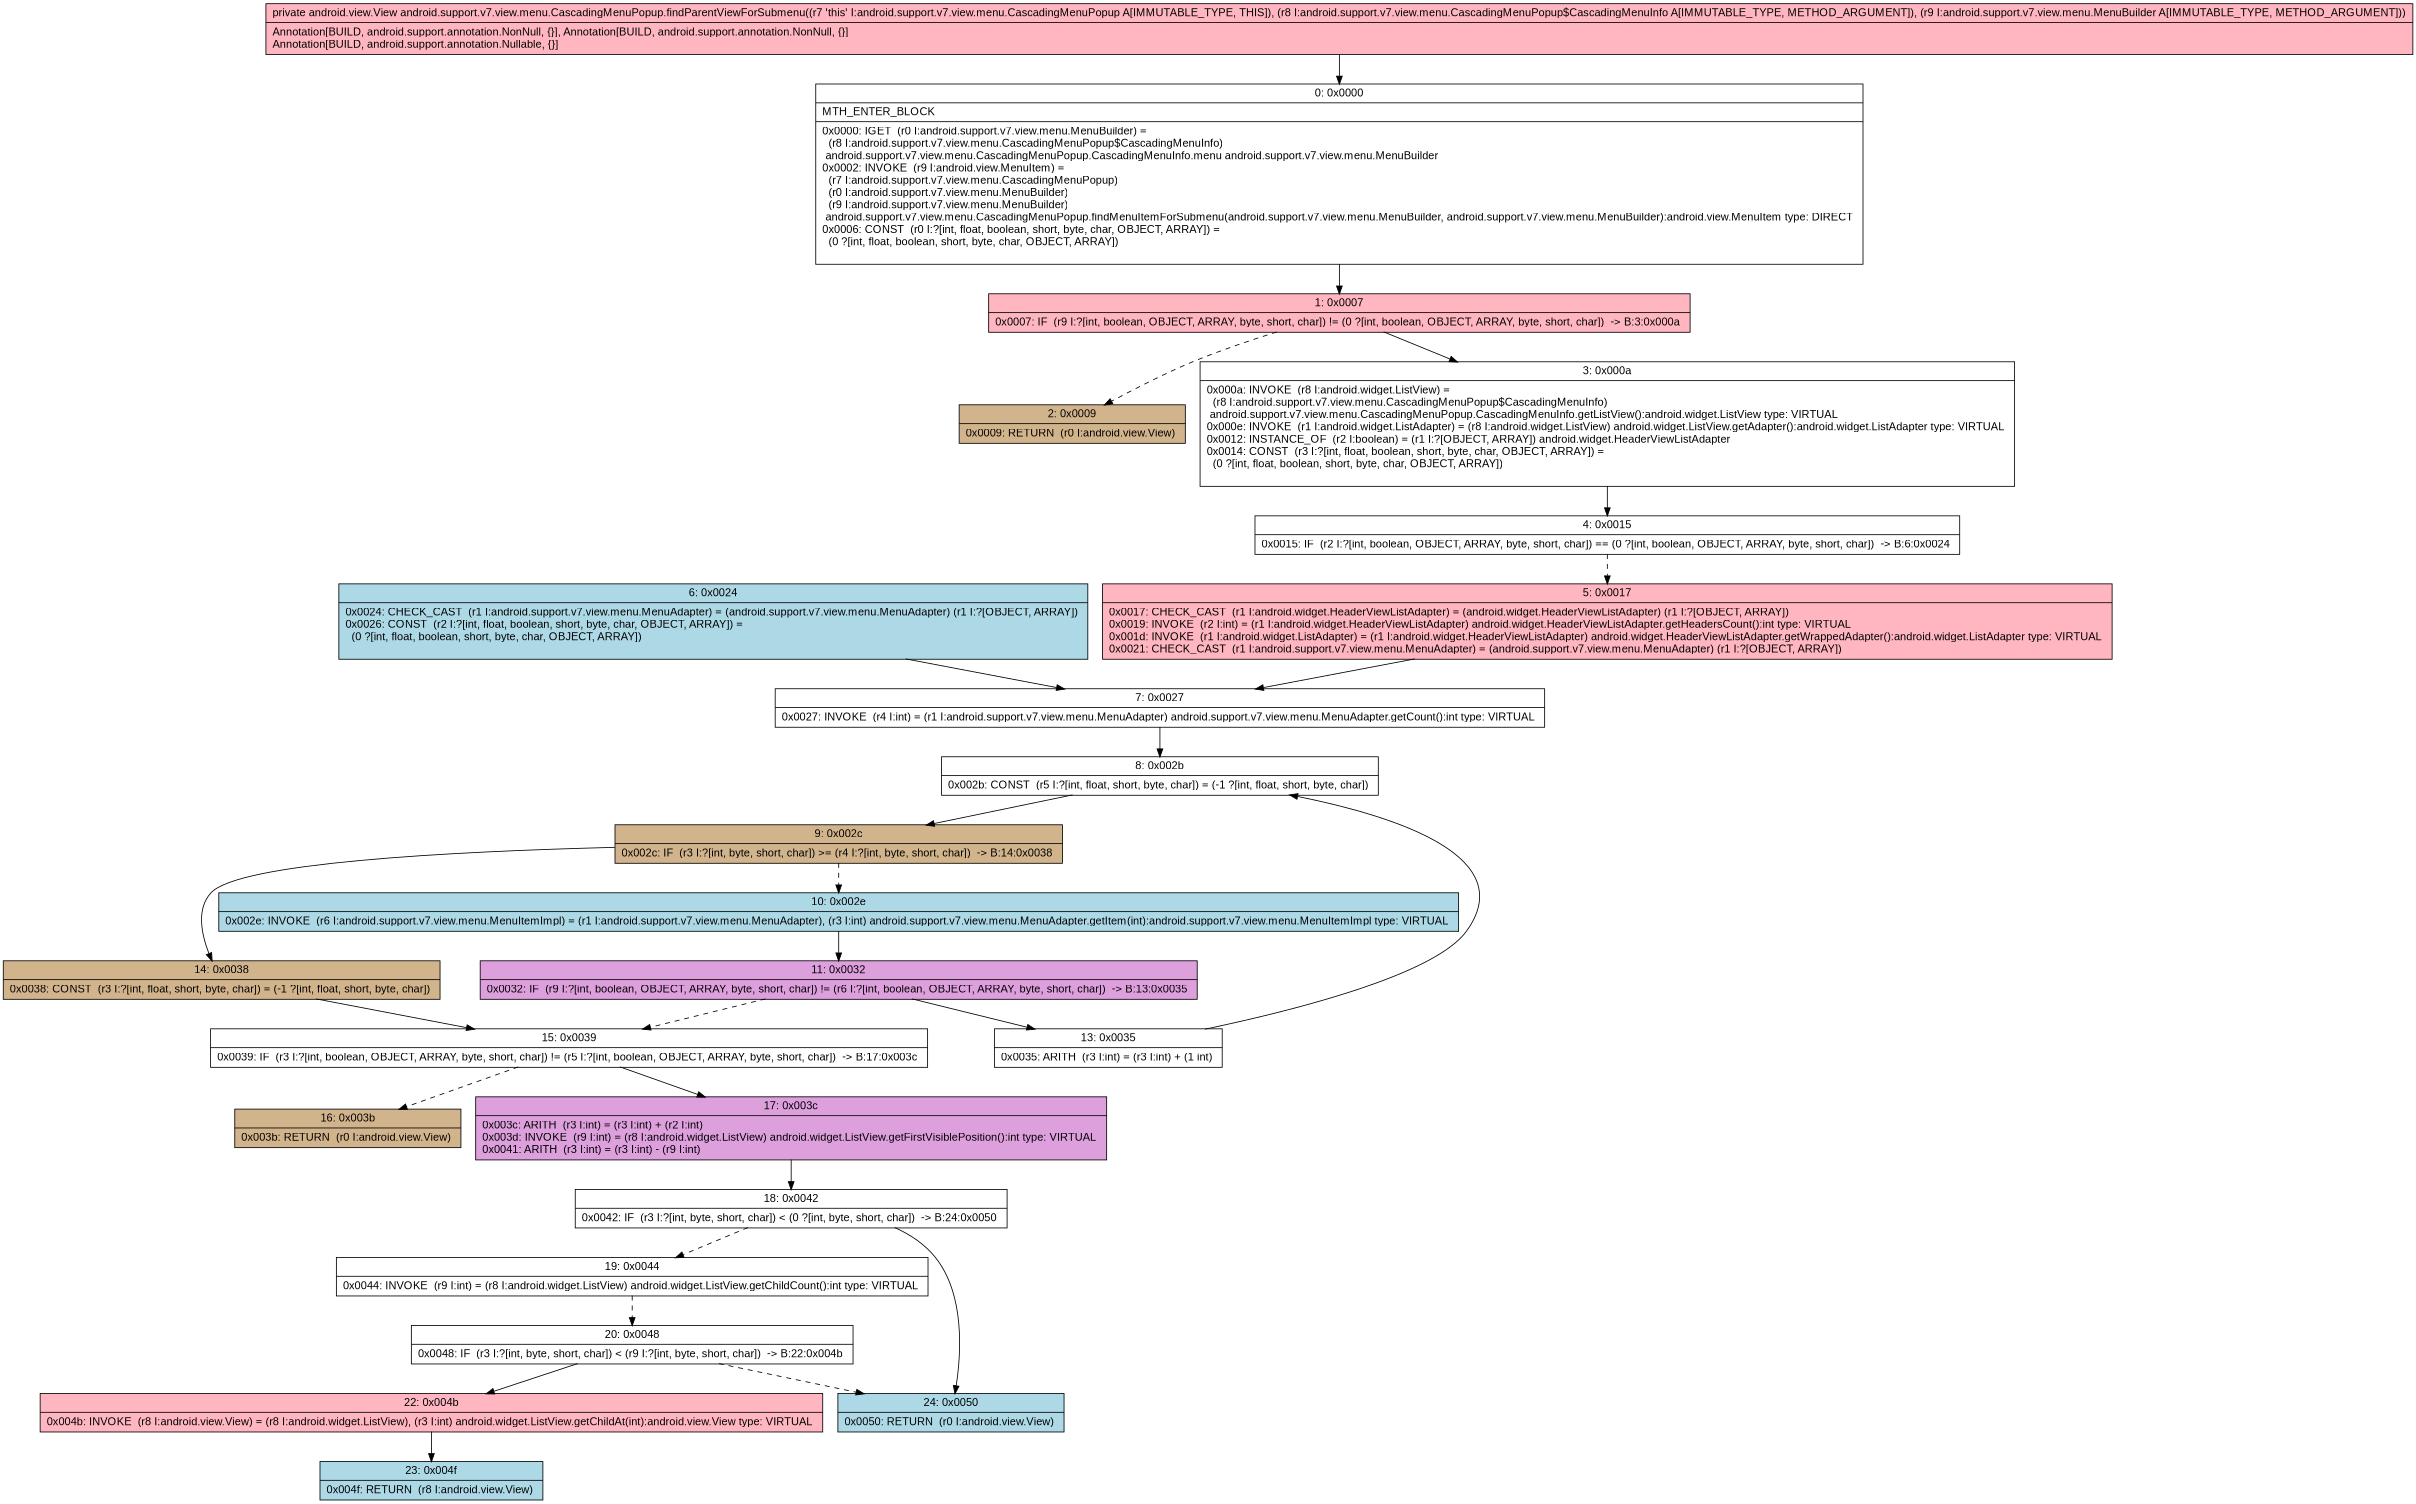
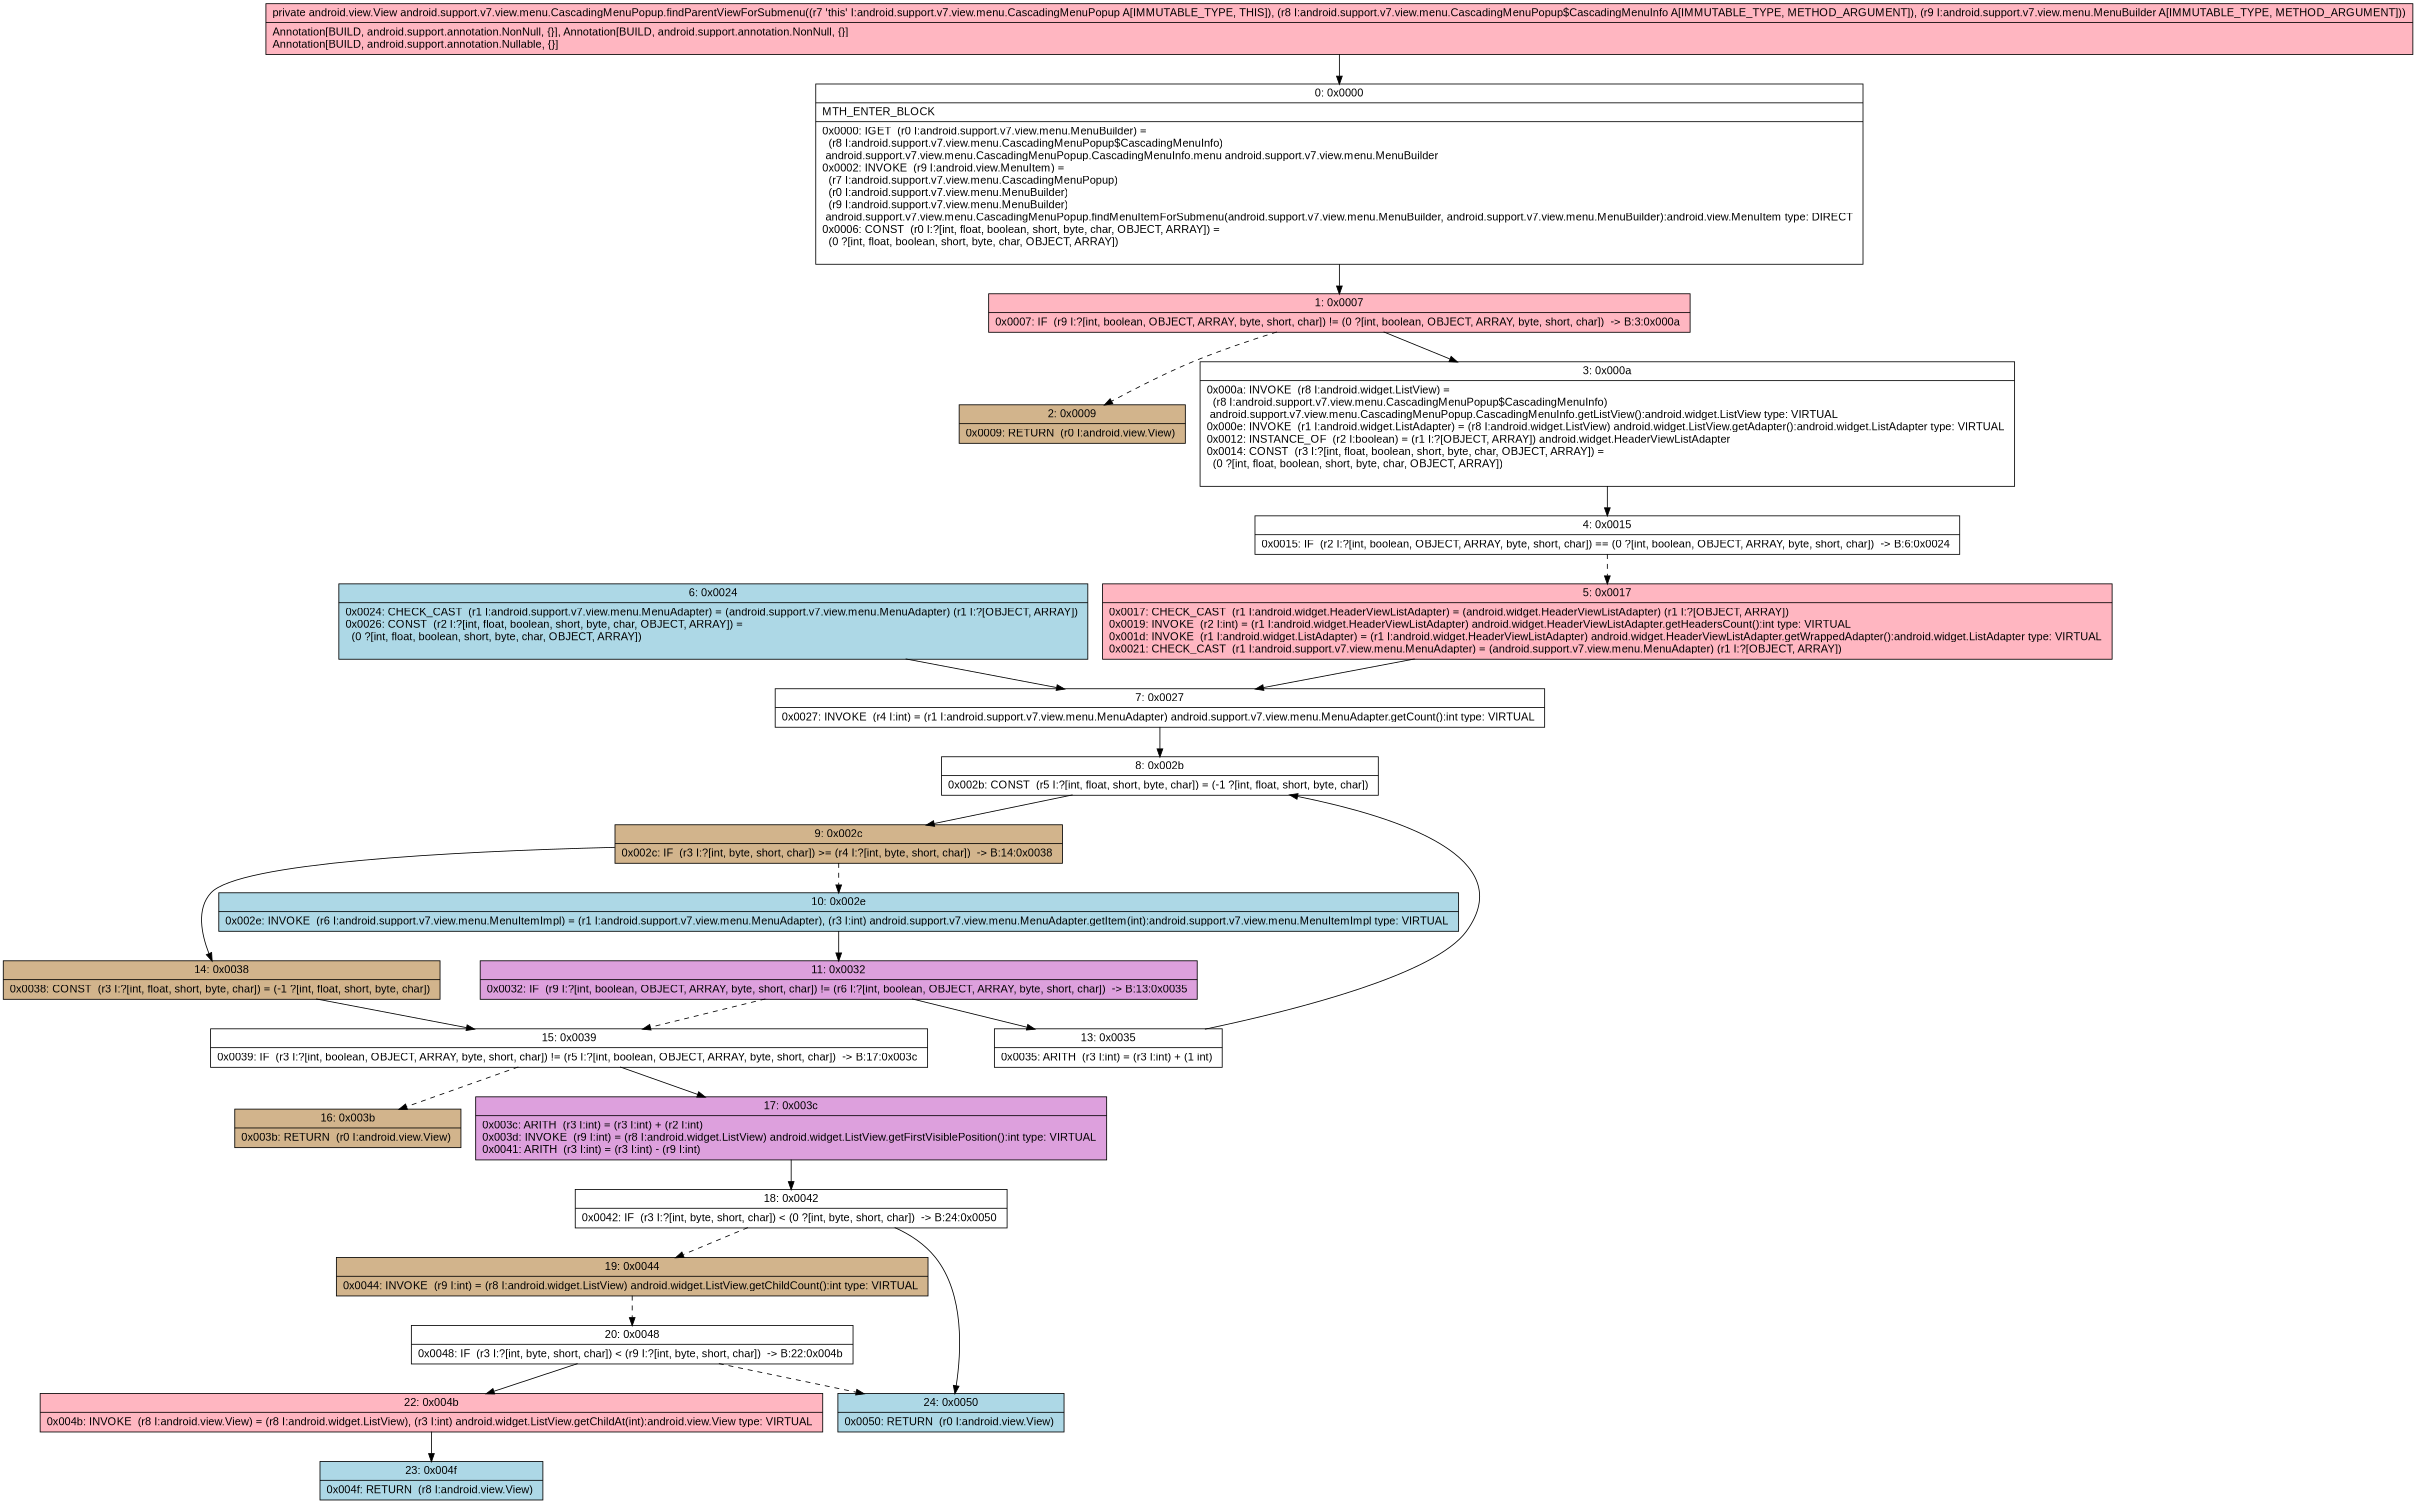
node "19: 0x0044": fillcolor white -> tan
